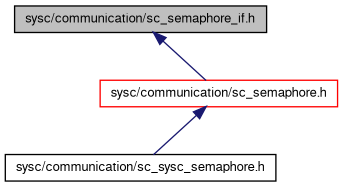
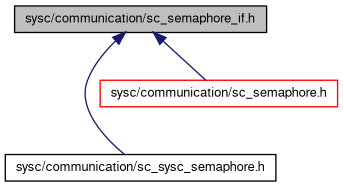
edge "sysc/communication/sc_sysc_semaphore.h" -> "sysc/communication/sc_semaphore.h": now "sysc/communication/sc_sysc_semaphore.h" -> "sysc/communication/sc_semaphore_if.h"
